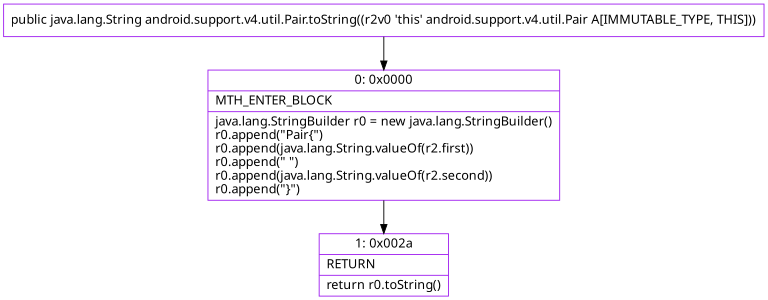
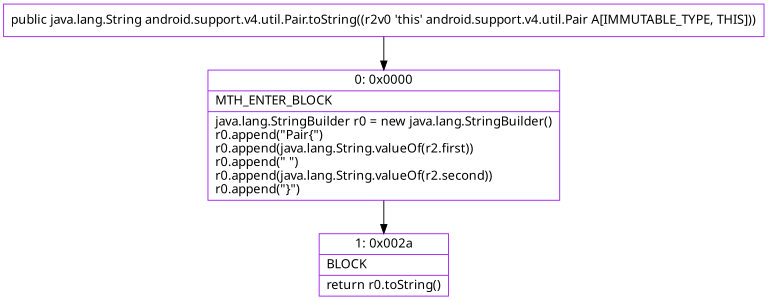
node "1: 0x002a": text "RETURN" -> "BLOCK"
